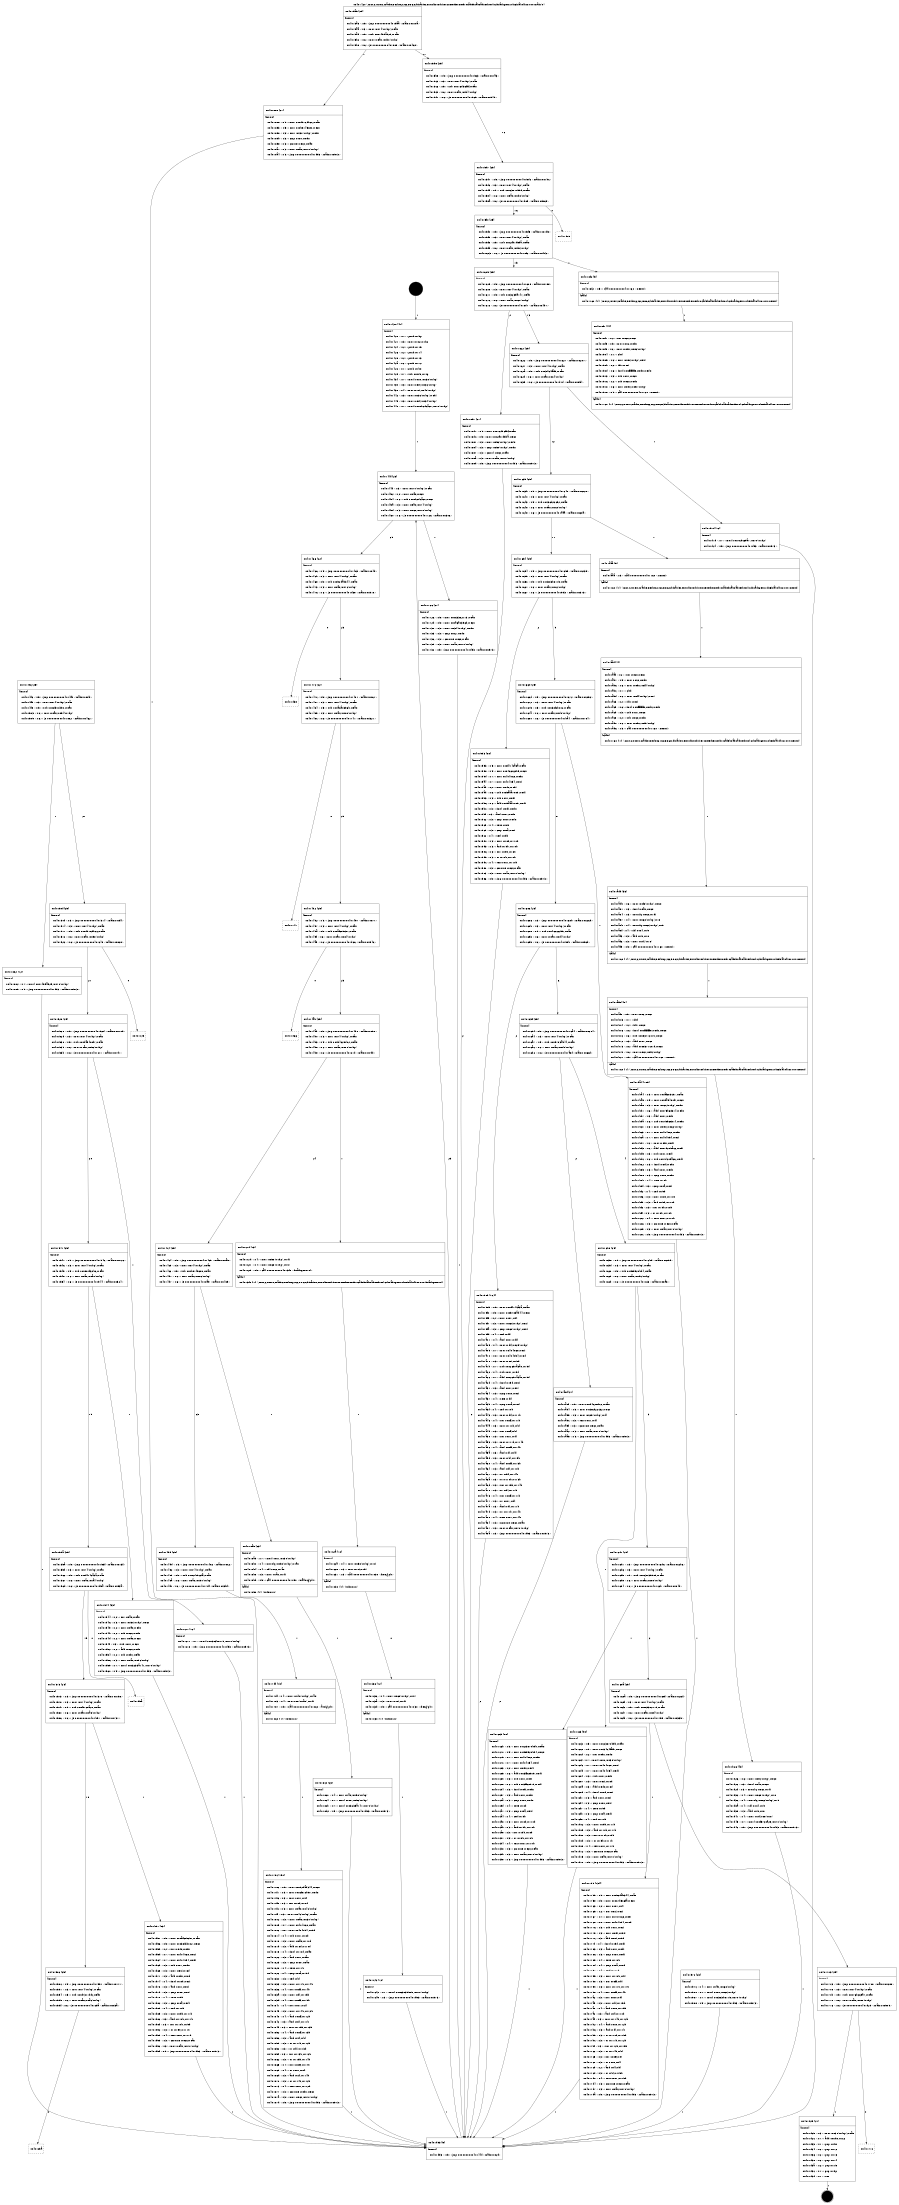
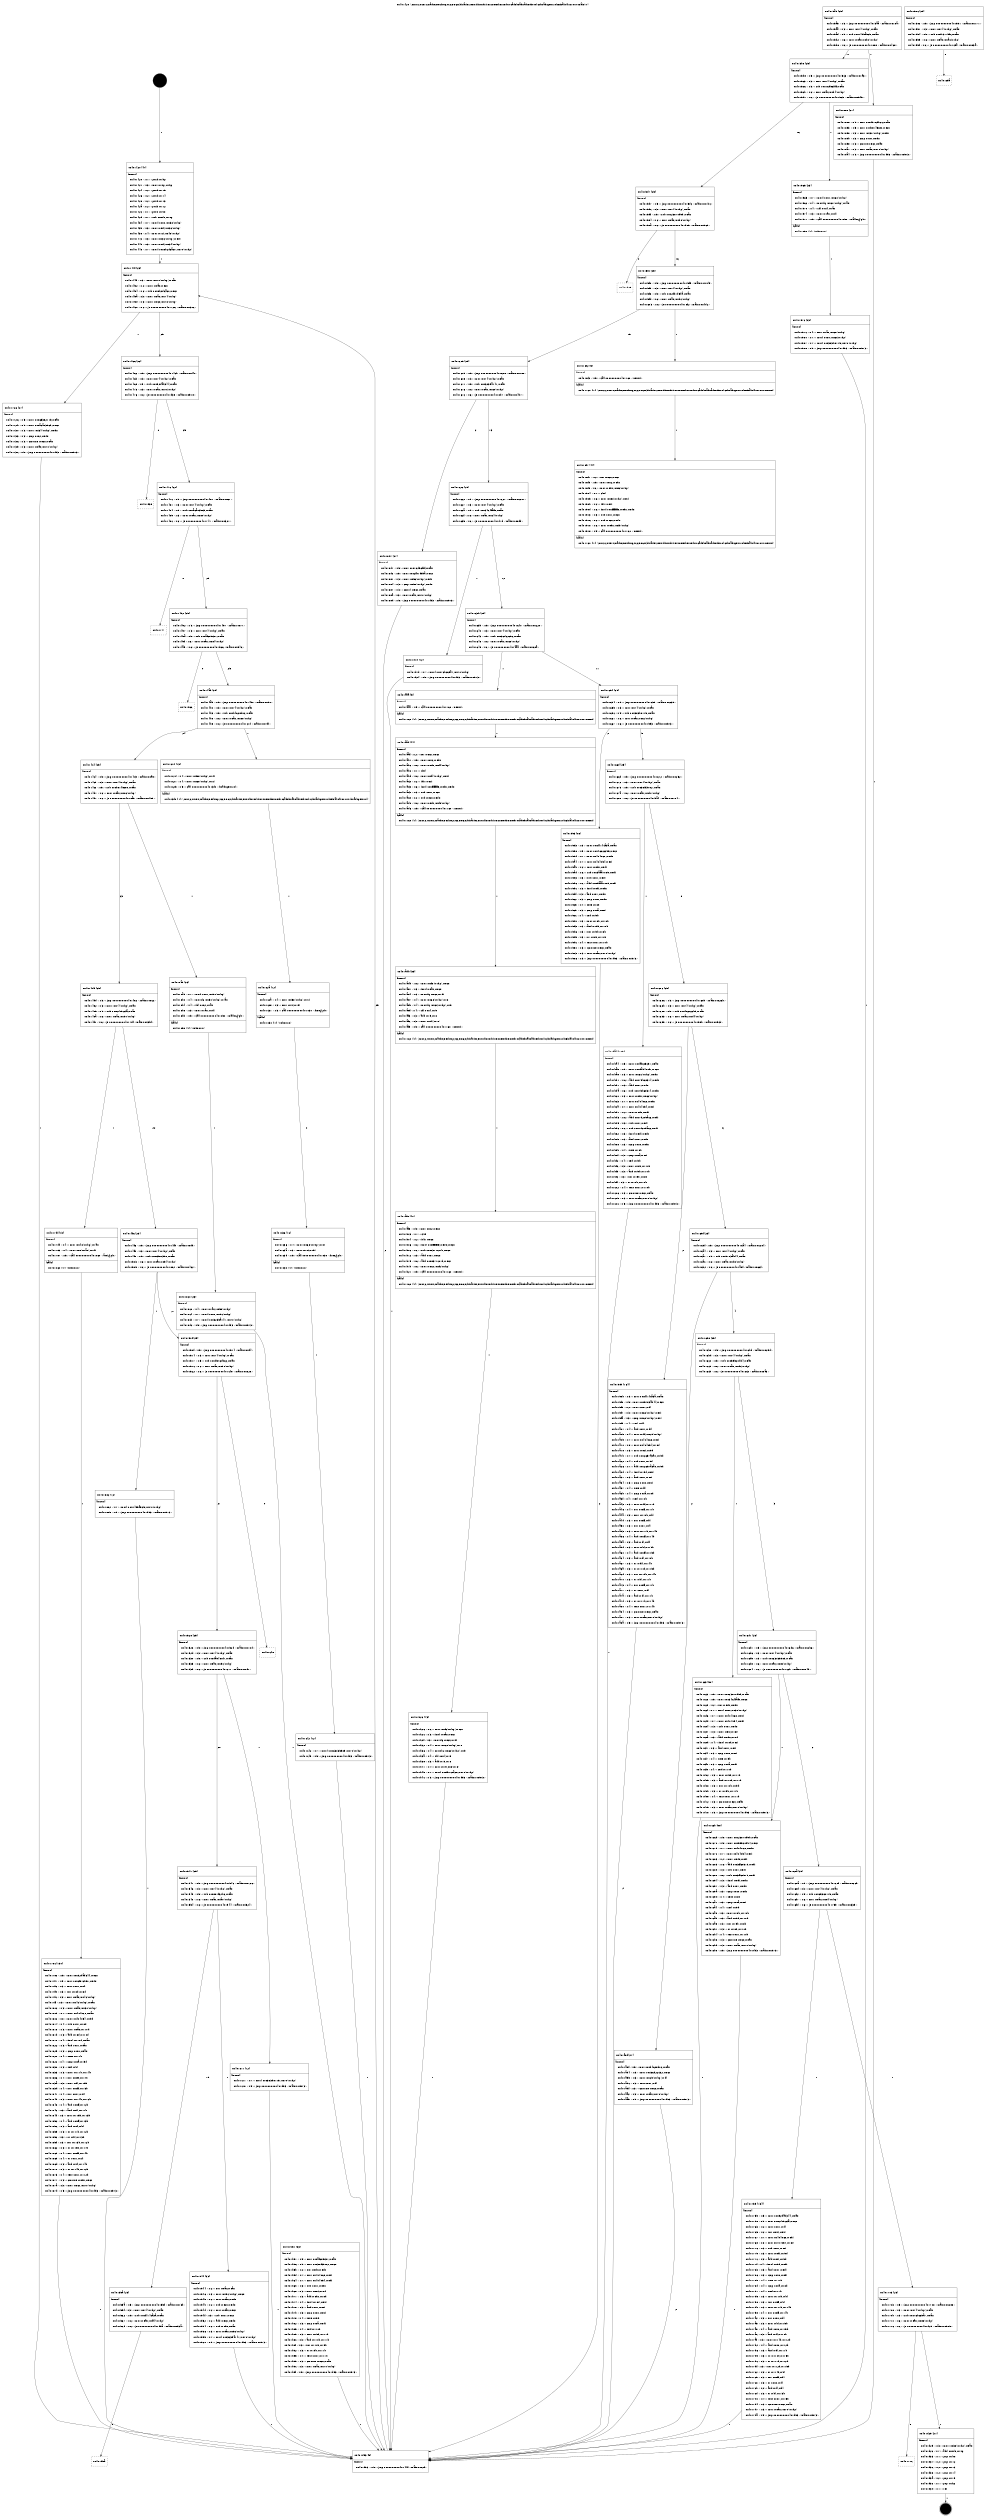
node "0x401965 [23]": added
edge "0x4014dd [25]" -> "0x4014f6 [25]": added, label "22"
node "0x401573 [25]": removed
